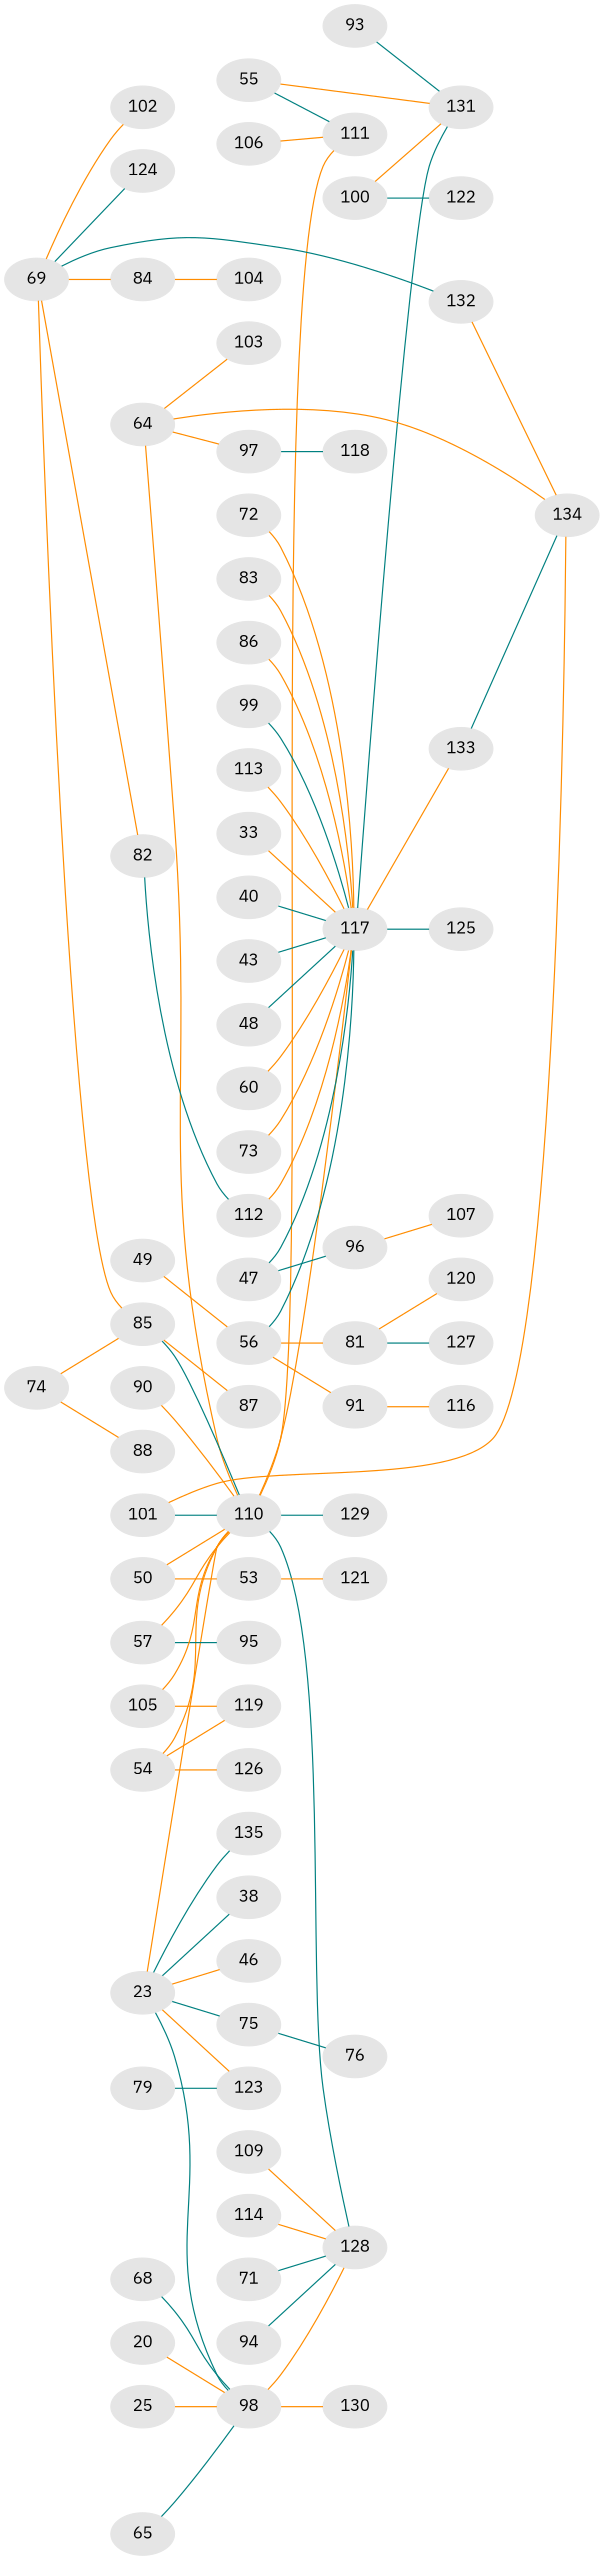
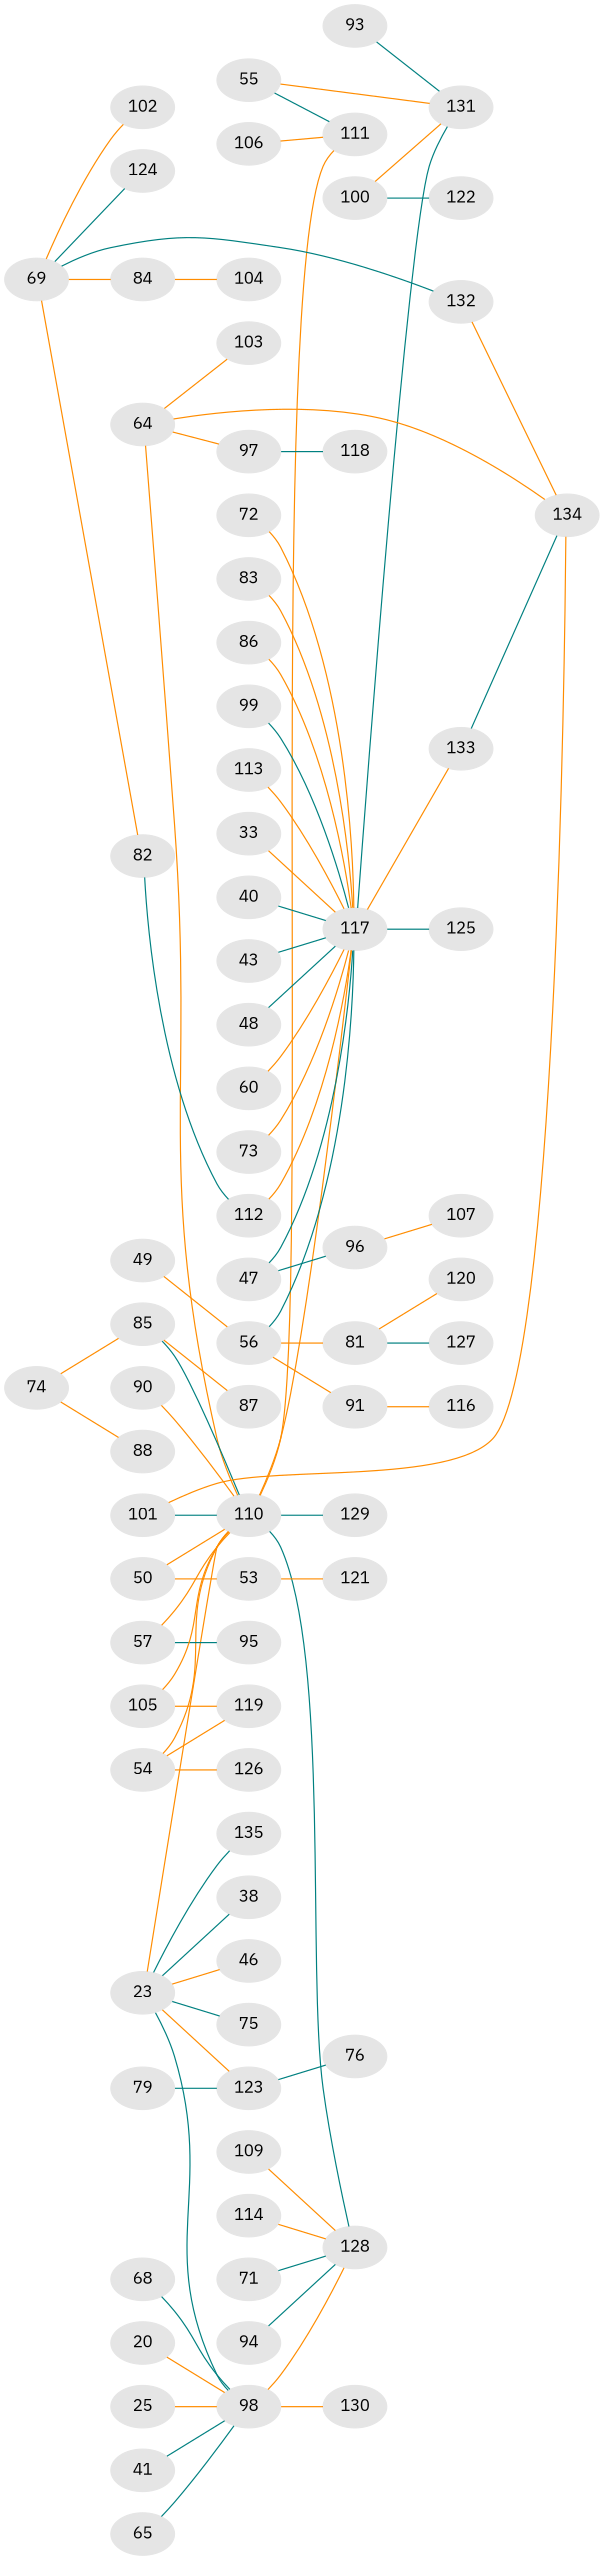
edge "69" -- "85": removed
edge "75" -- "76": now "123" -- "76"
node "41": added
